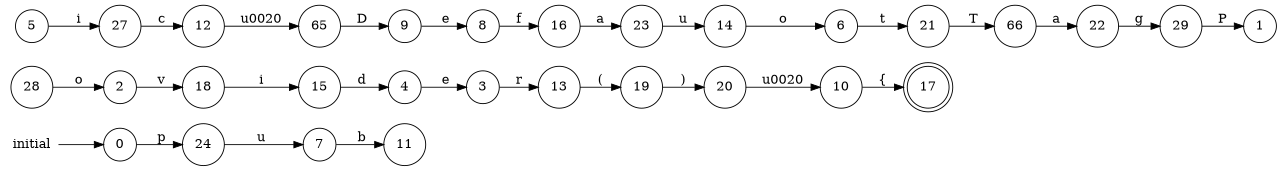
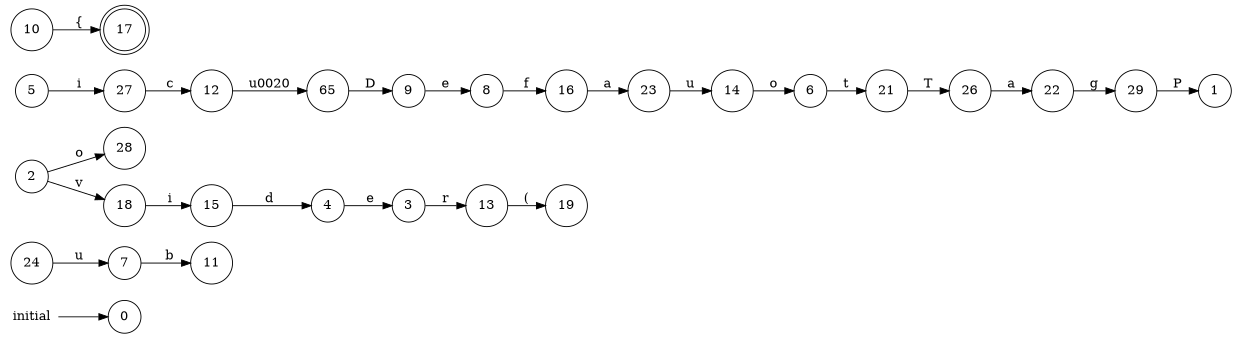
node "66": label "66" -> "26"
edge "28" -> "2": reversed
node "20": removed
edge "0" -> "24": removed, label "p"
